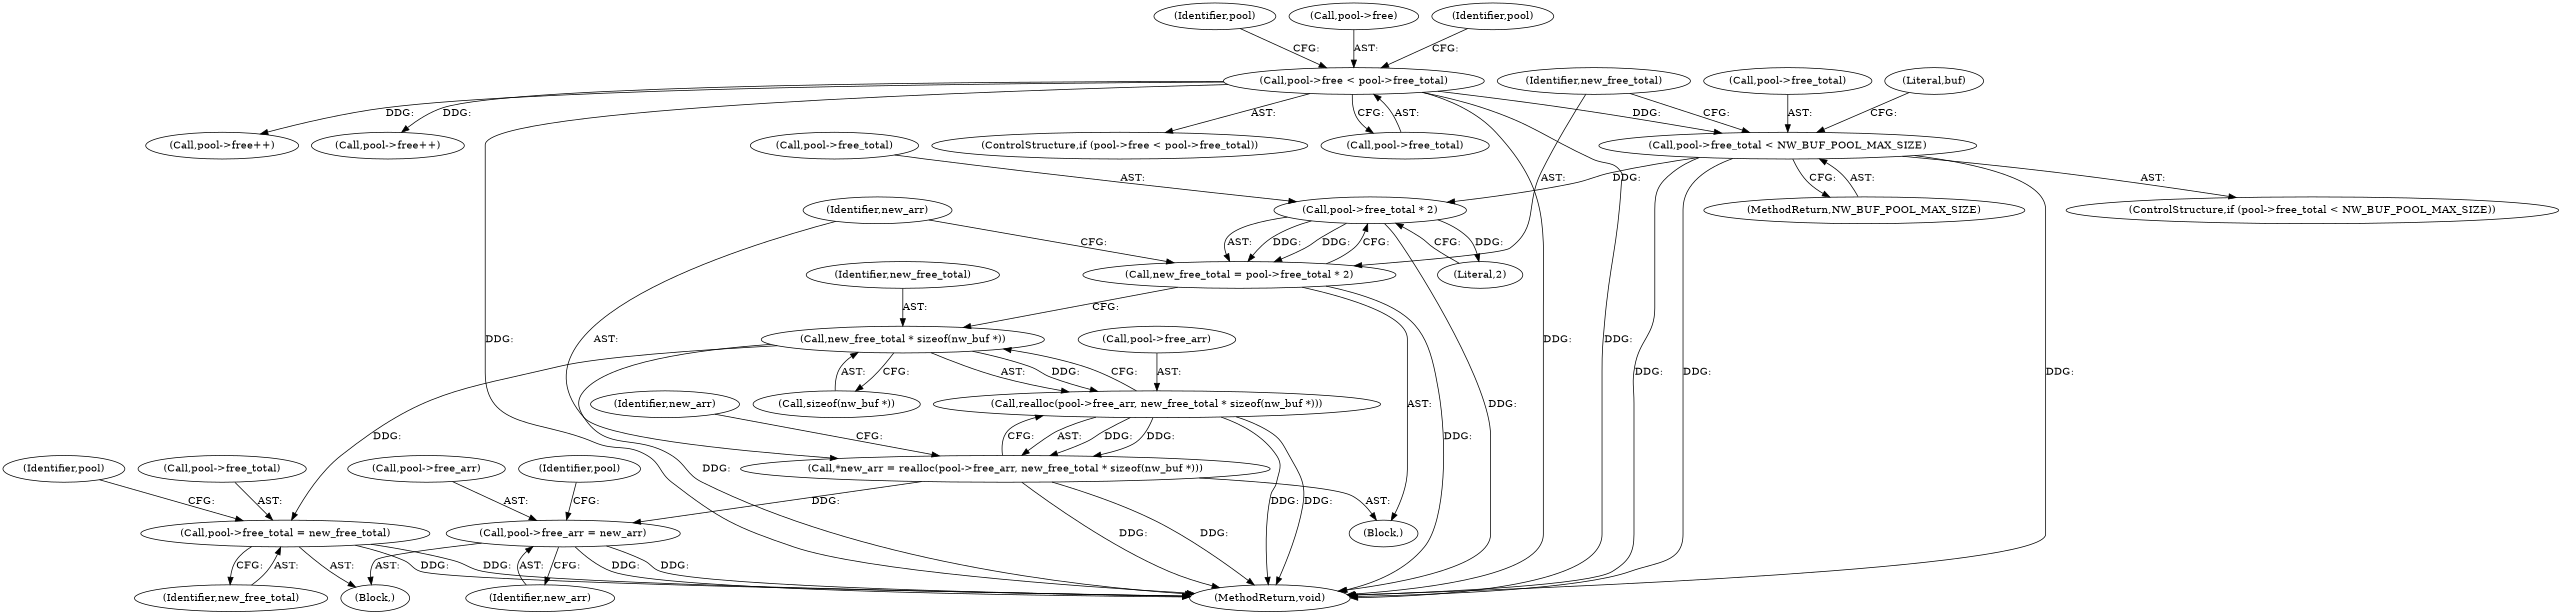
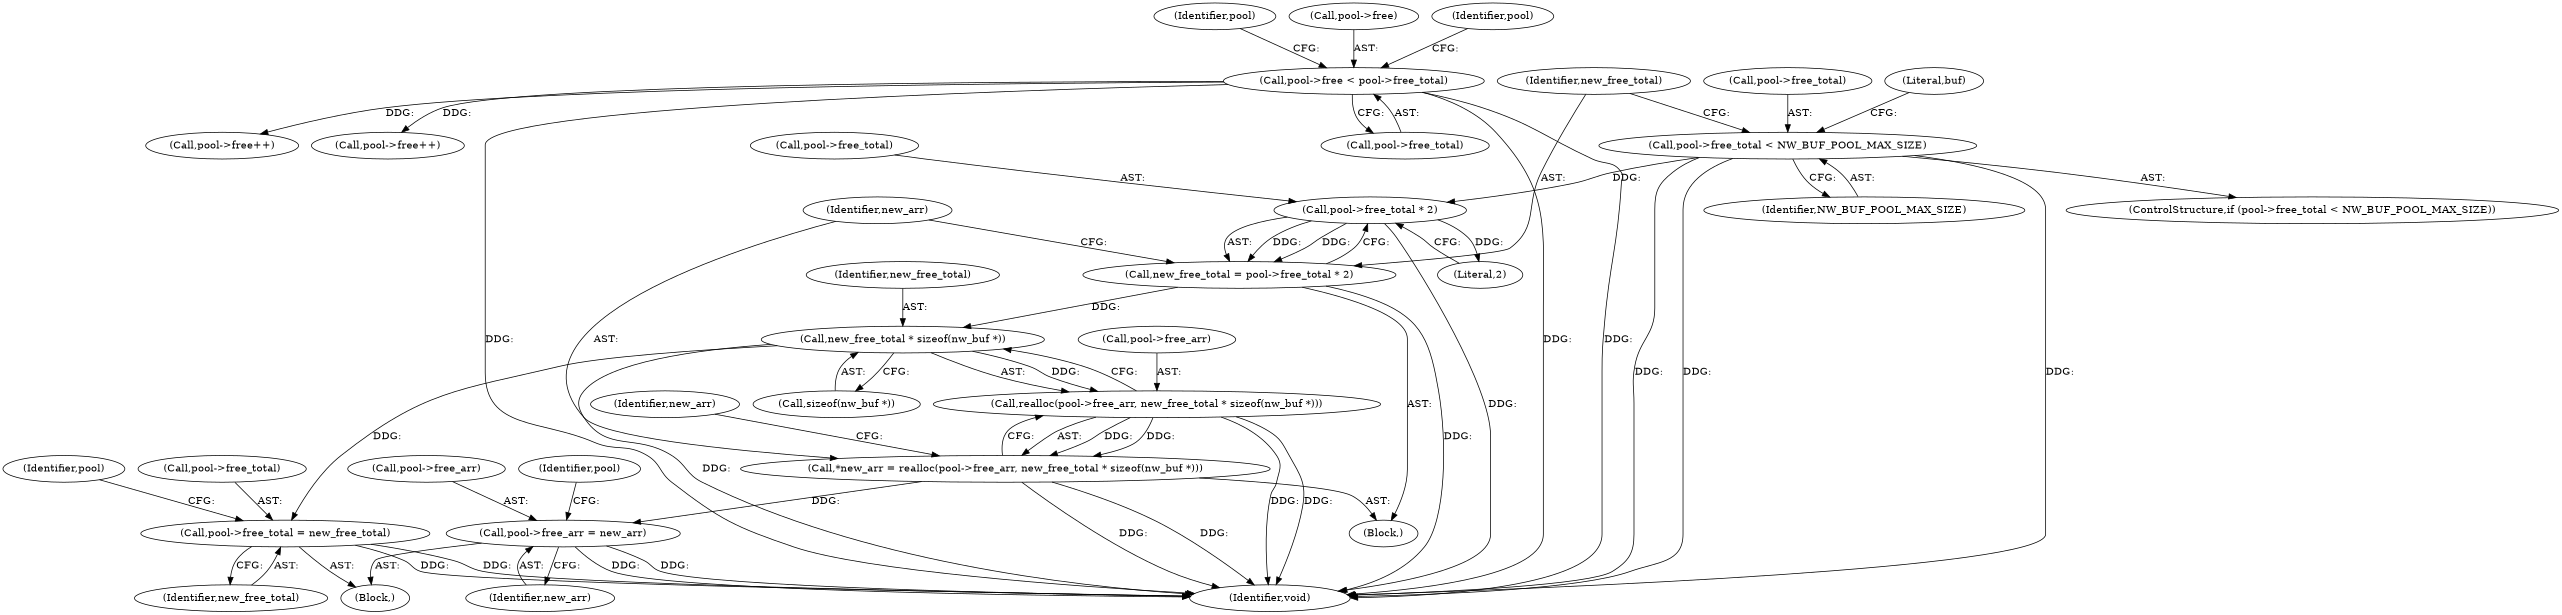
edge "(Call,pool->free < pool->free_total)" -> "(Call,pool->free_total < NW_BUF_POOL_MAX_SIZE)": removed, label "DDG:"
node "(ControlStructure,if (pool->free < pool->free_total))": removed
node "(MethodReturn,NW_BUF_POOL_MAX_SIZE)": label "(MethodReturn,NW_BUF_POOL_MAX_SIZE)" -> "(Identifier,NW_BUF_POOL_MAX_SIZE)"
edge "(Call,new_free_total = pool->free_total * 2)" -> "(Call,new_free_total * sizeof(nw_buf *))": label "CFG: " -> "DDG: "
node "(MethodReturn,void)": label "(MethodReturn,void)" -> "(Identifier,void)"
